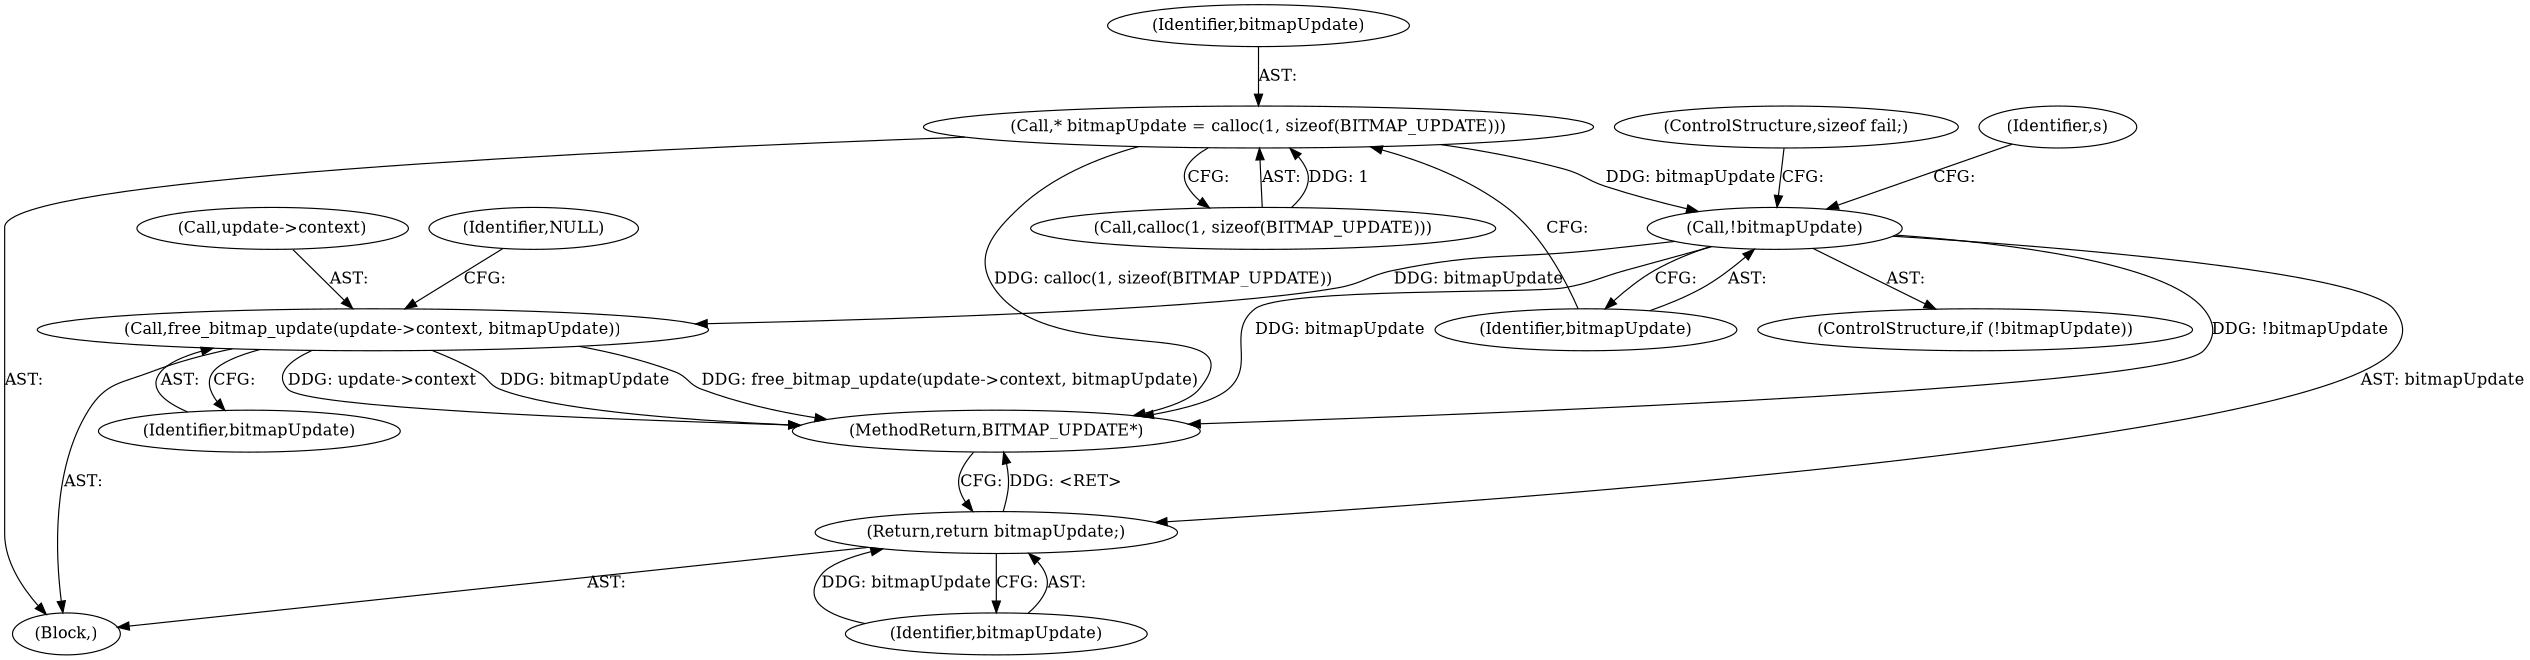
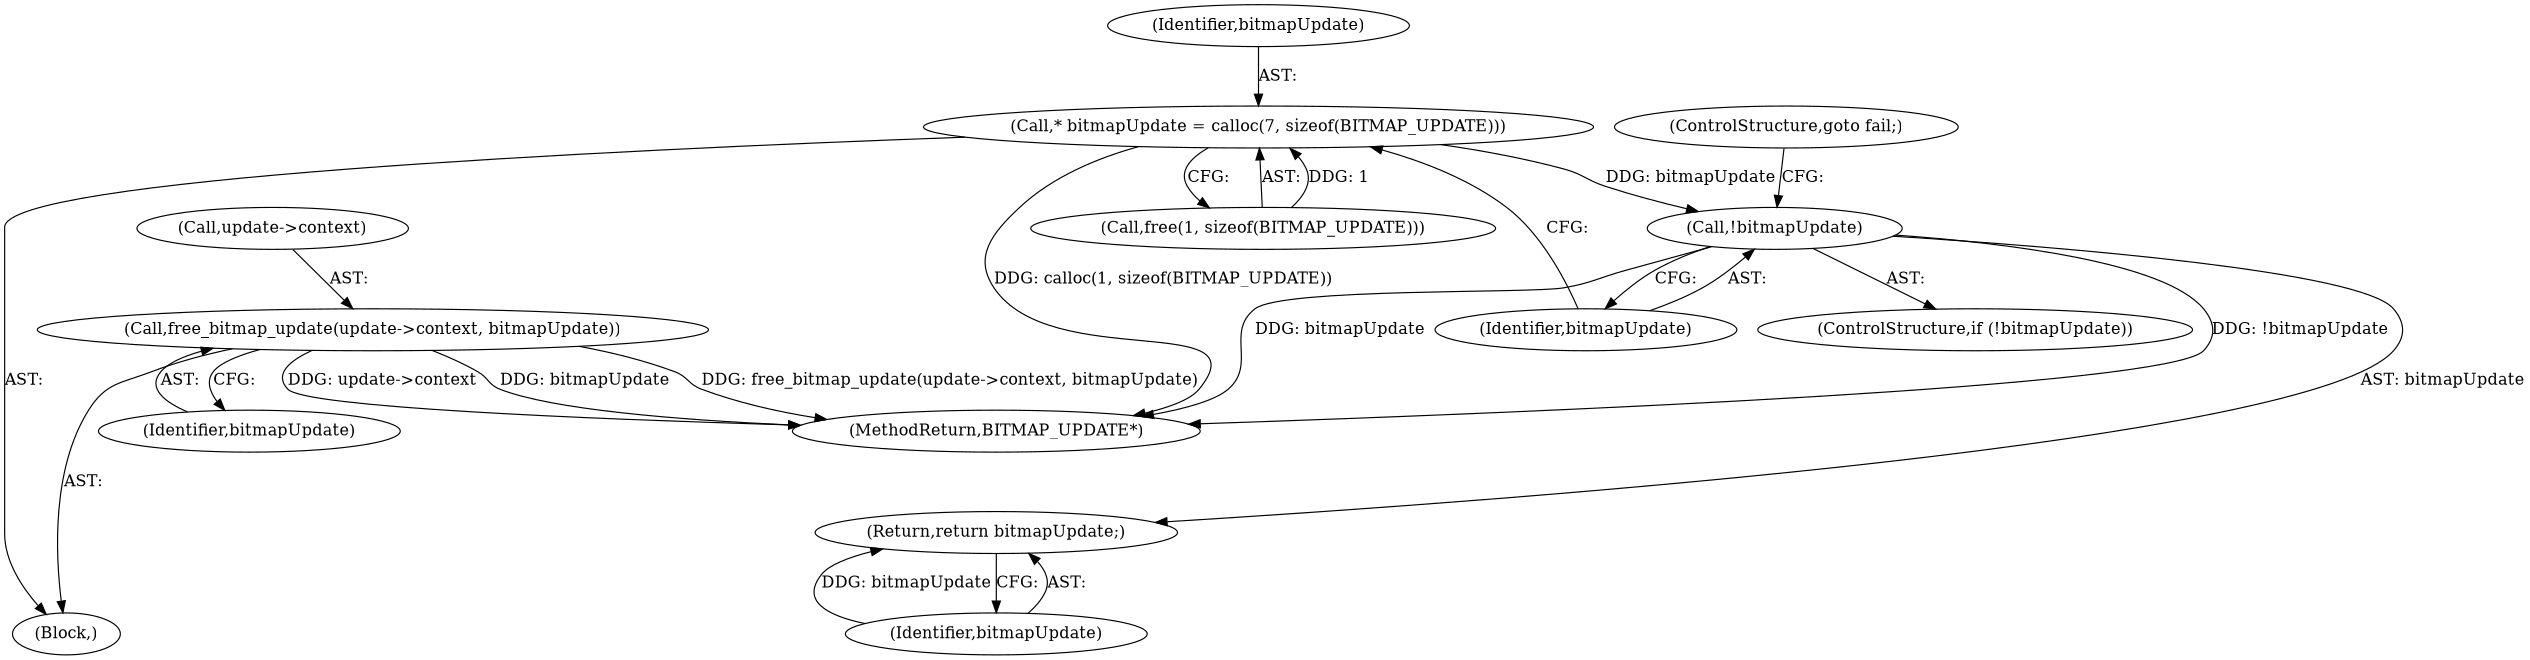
node "(Call,* bitmapUpdate = calloc(1, sizeof(BITMAP_UPDATE)))": label "(Call,* bitmapUpdate = calloc(1, sizeof(BITMAP_UPDATE)))" -> "(Call,* bitmapUpdate = calloc(7, sizeof(BITMAP_UPDATE)))"
node "(ControlStructure,sizeof fail;)": label "(ControlStructure,sizeof fail;)" -> "(ControlStructure,goto fail;)"
node "(Identifier,s)": removed
node "(Identifier,NULL)": removed
node "(Call,calloc(1, sizeof(BITMAP_UPDATE)))": label "(Call,calloc(1, sizeof(BITMAP_UPDATE)))" -> "(Call,free(1, sizeof(BITMAP_UPDATE)))"
edge "(Call,!bitmapUpdate)" -> "(Call,free_bitmap_update(update->context, bitmapUpdate))": removed, label "DDG: bitmapUpdate"
edge "(MethodReturn,BITMAP_UPDATE*)" -> "(Return,return bitmapUpdate;)": removed, label "CFG:"
edge "(Return,return bitmapUpdate;)" -> "(MethodReturn,BITMAP_UPDATE*)": removed, label "DDG: <RET>"
edge "(Return,return bitmapUpdate;)" -> "(Block,)": removed, label "AST:"
